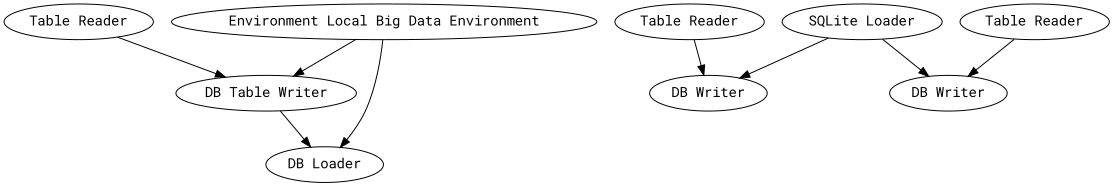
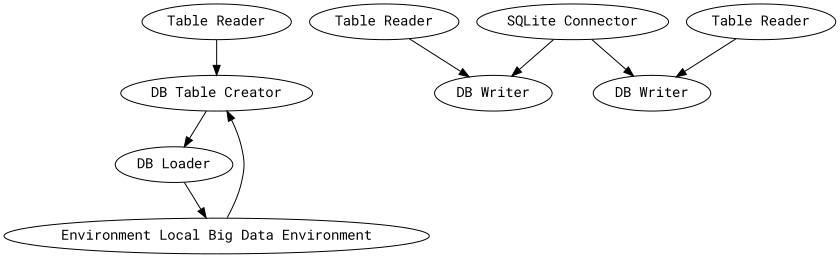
node "SQLite Loader": label "SQLite Loader" -> "SQLite Connector"
node "DB Table Writer": label "DB Table Writer" -> "DB Table Creator"
edge "Environment Local Big Data Environment" -> "DB Loader": reversed
